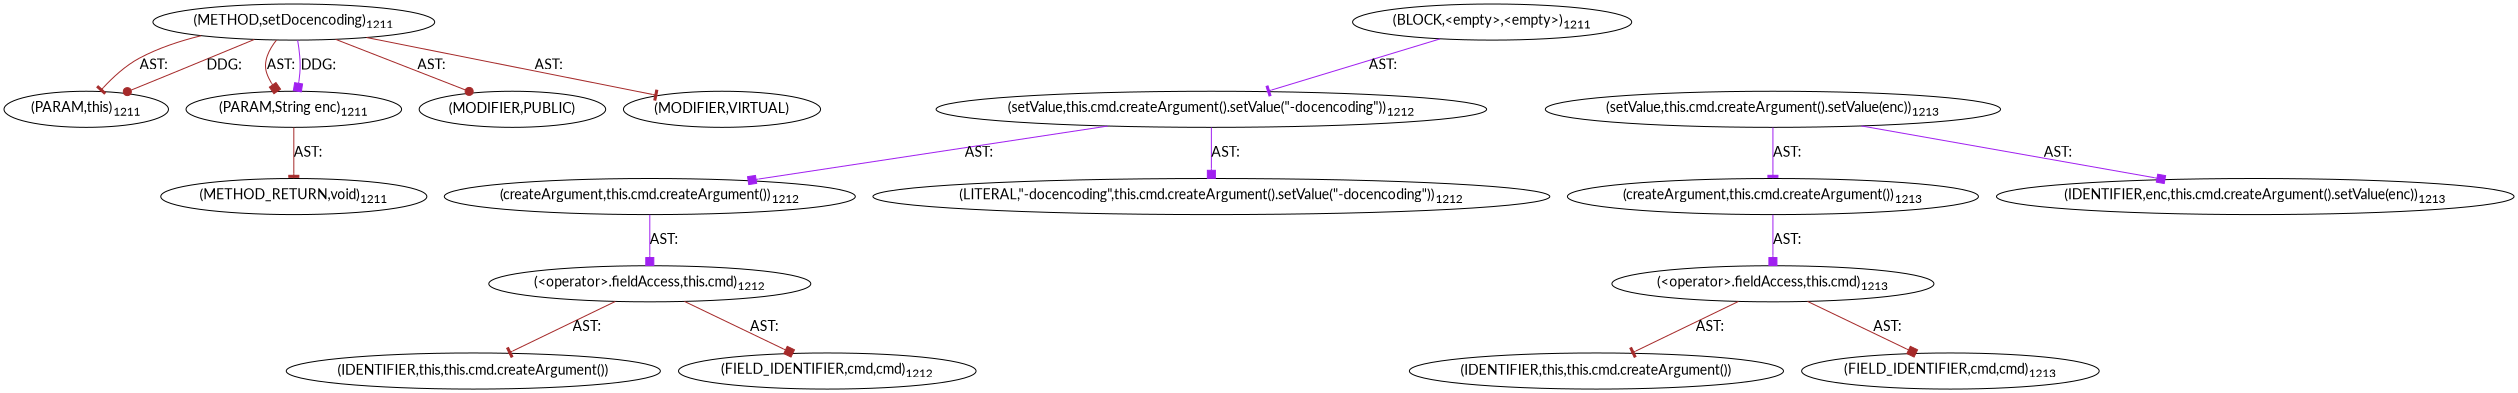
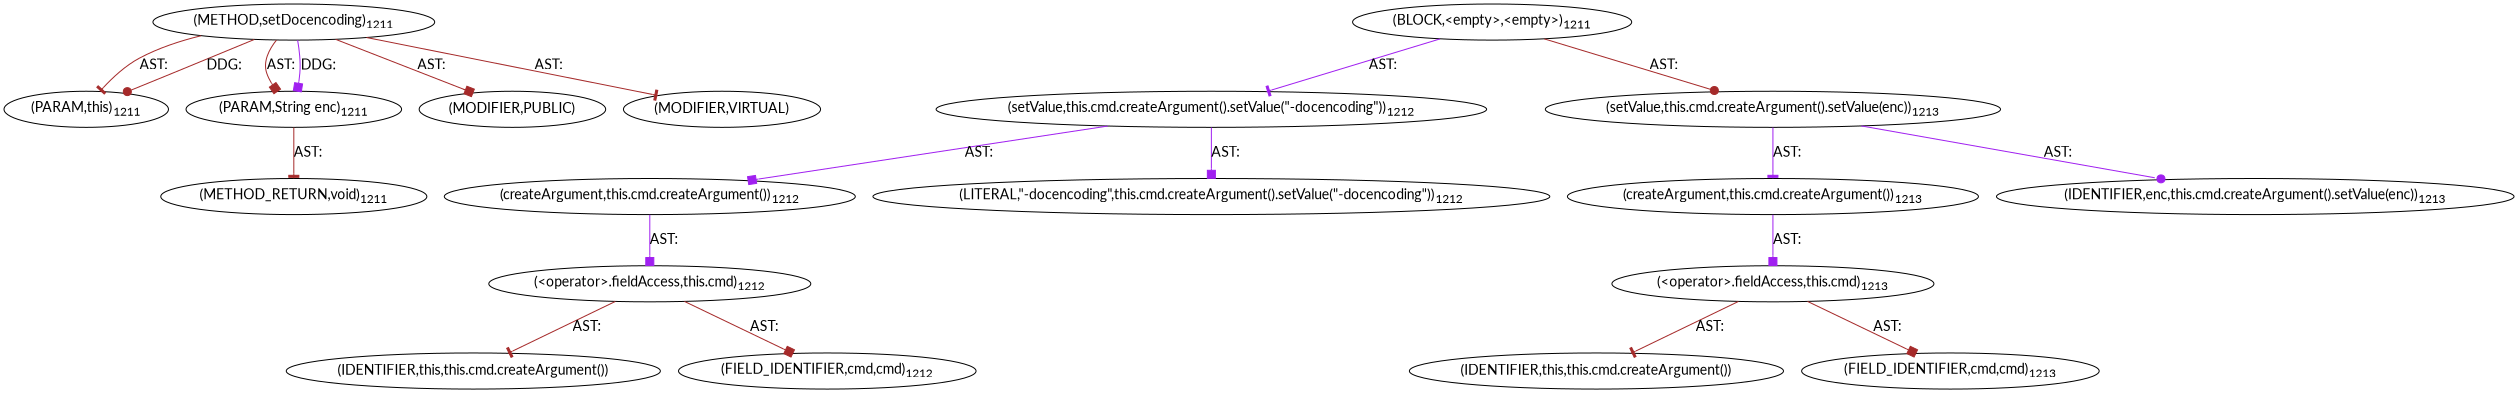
edge "(BLOCK,<empty>,<empty>)" -> "(setValue,this.cmd.createArgument().setValue(enc))": added, label "AST:"
edge "(METHOD,setDocencoding)" -> "(MODIFIER,PUBLIC)": arrowhead dot -> box
edge "(setValue,this.cmd.createArgument().setValue(enc))" -> "(IDENTIFIER,enc,this.cmd.createArgument().setValue(enc))": arrowhead box -> dot
